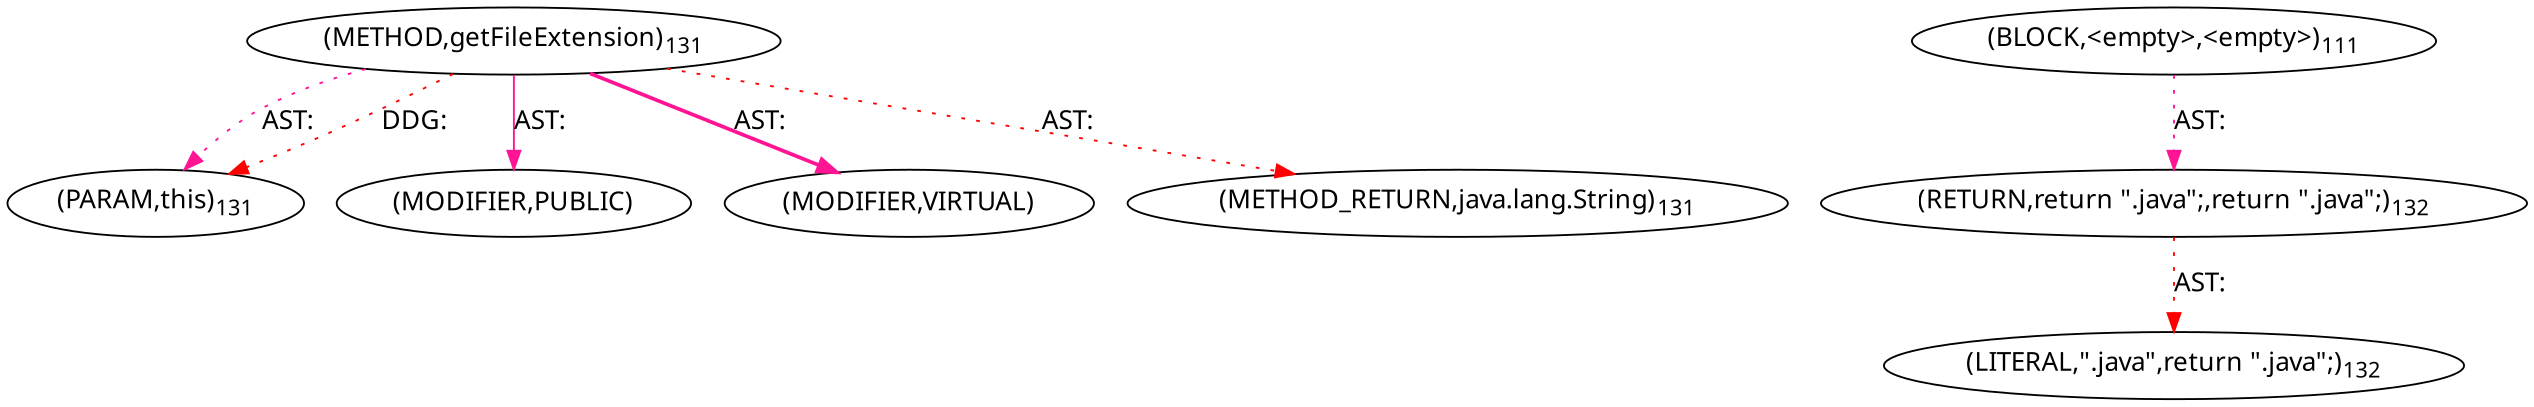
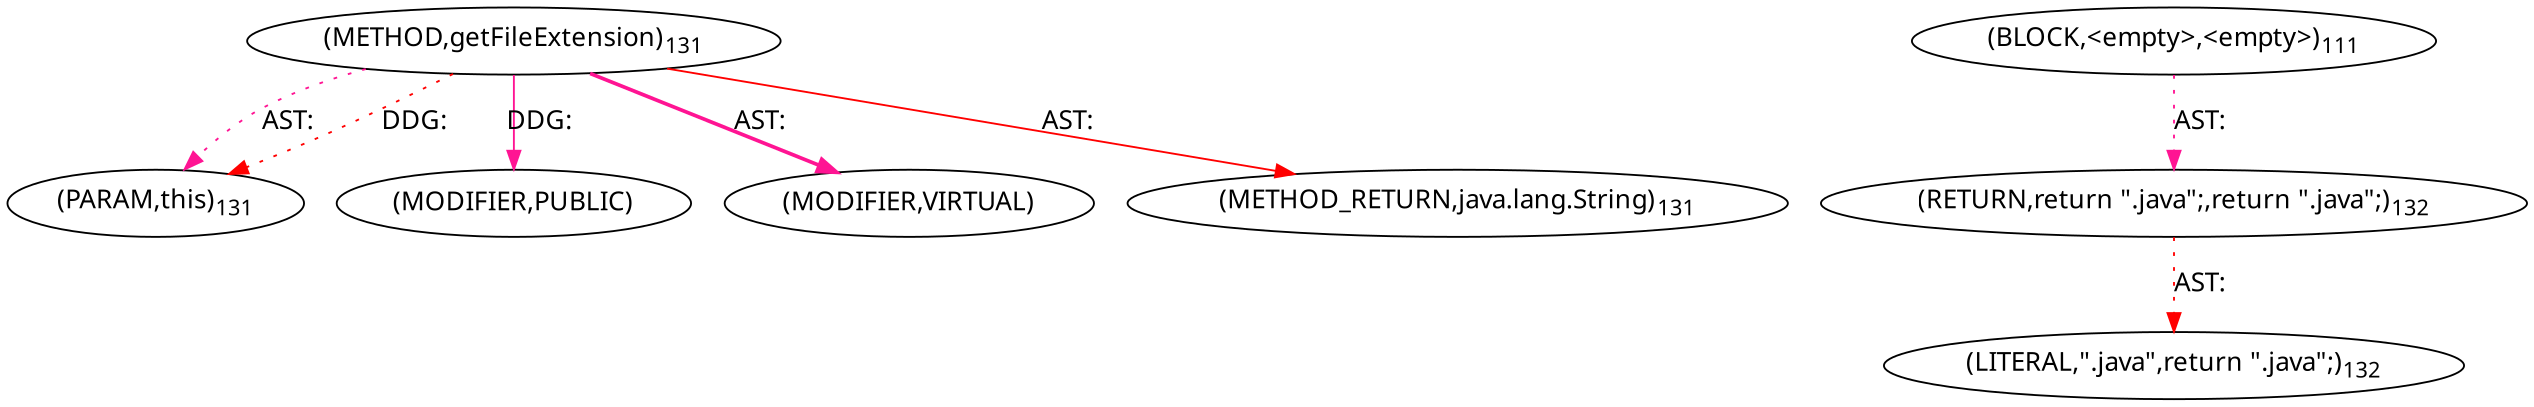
edge "(METHOD,getFileExtension)" -> "(METHOD_RETURN,java.lang.String)": style dotted -> solid
edge "(METHOD,getFileExtension)" -> "(MODIFIER,PUBLIC)": label "AST: " -> "DDG: "
